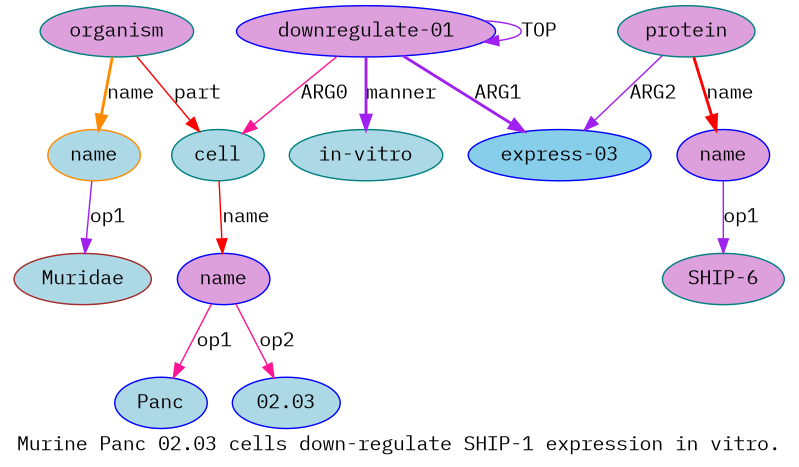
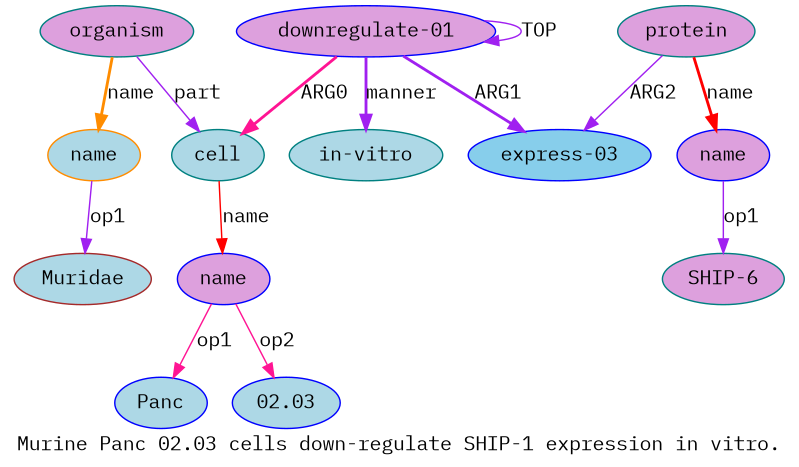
edge "organism" -> "cell": color red -> purple
edge "downregulate-01" -> "cell": style solid -> bold
